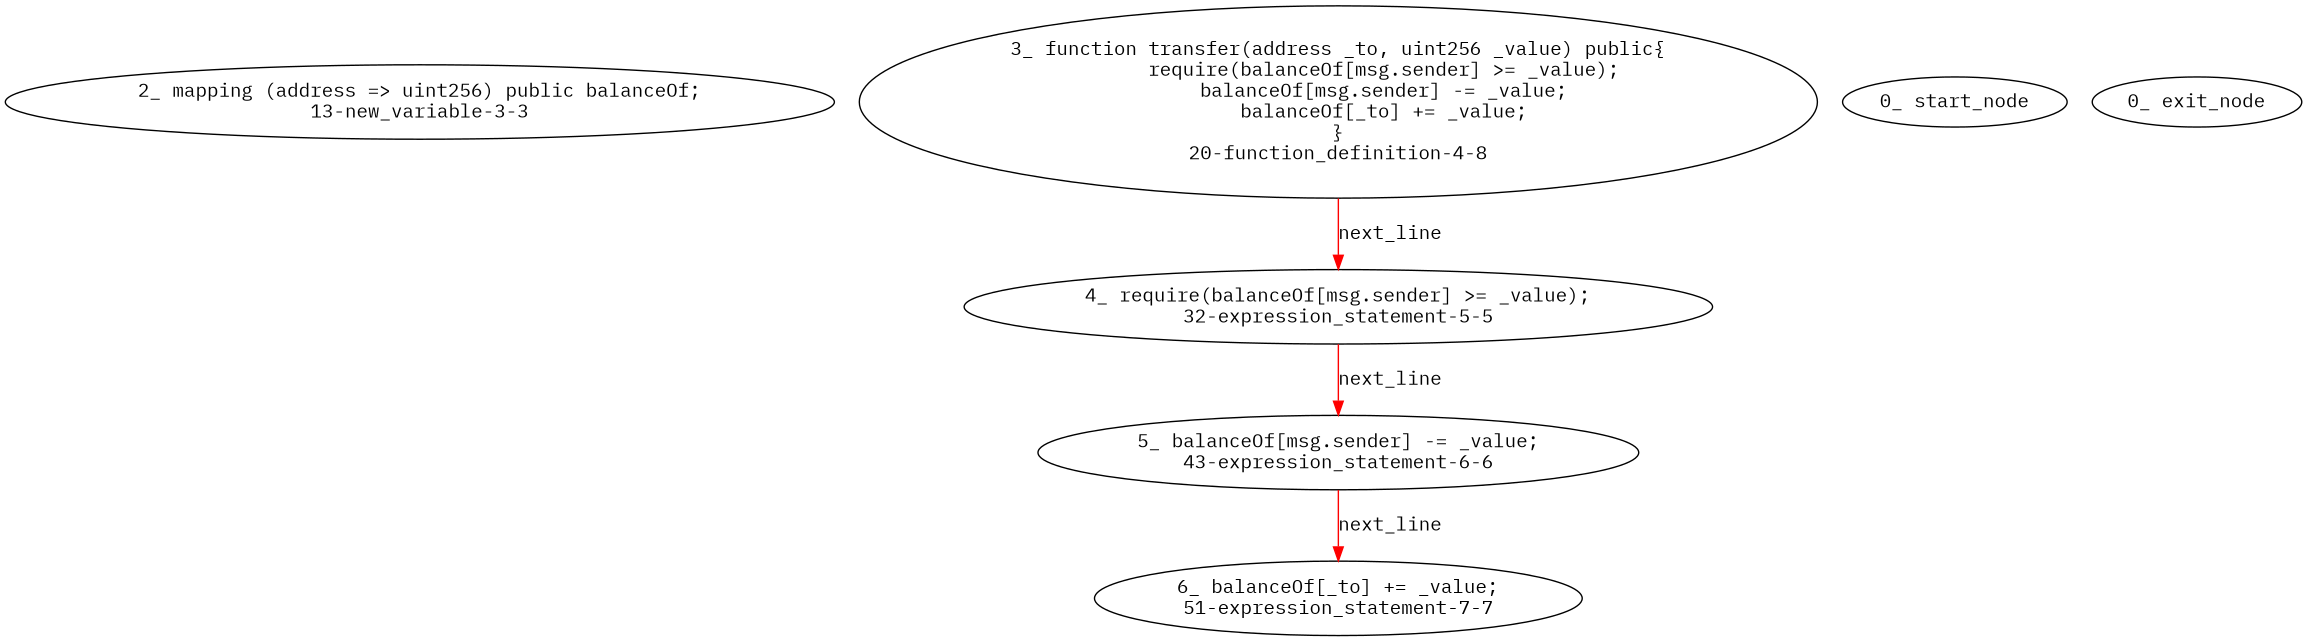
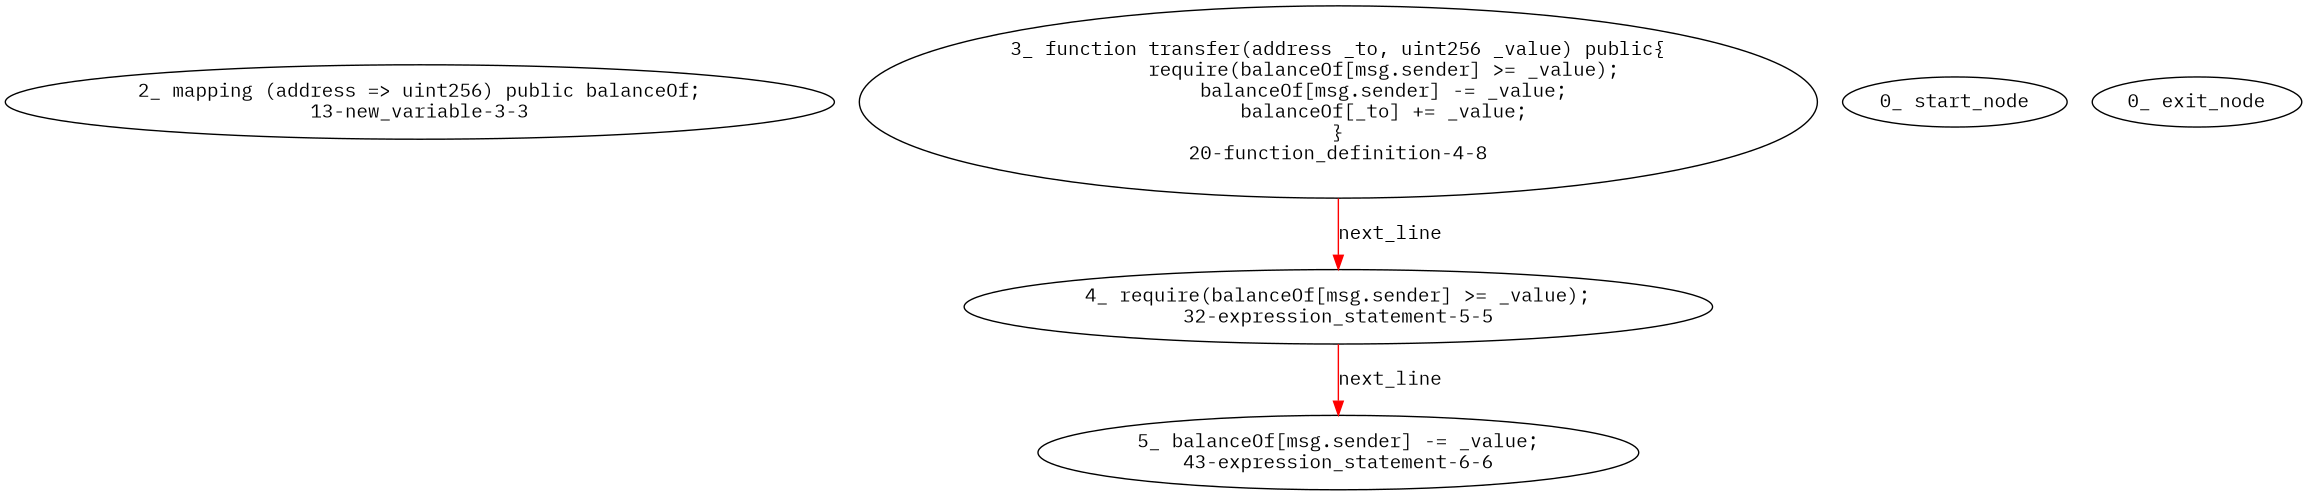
node "6_ balanceOf[_to] += _value; 51-expression_statement-7-7": removed
